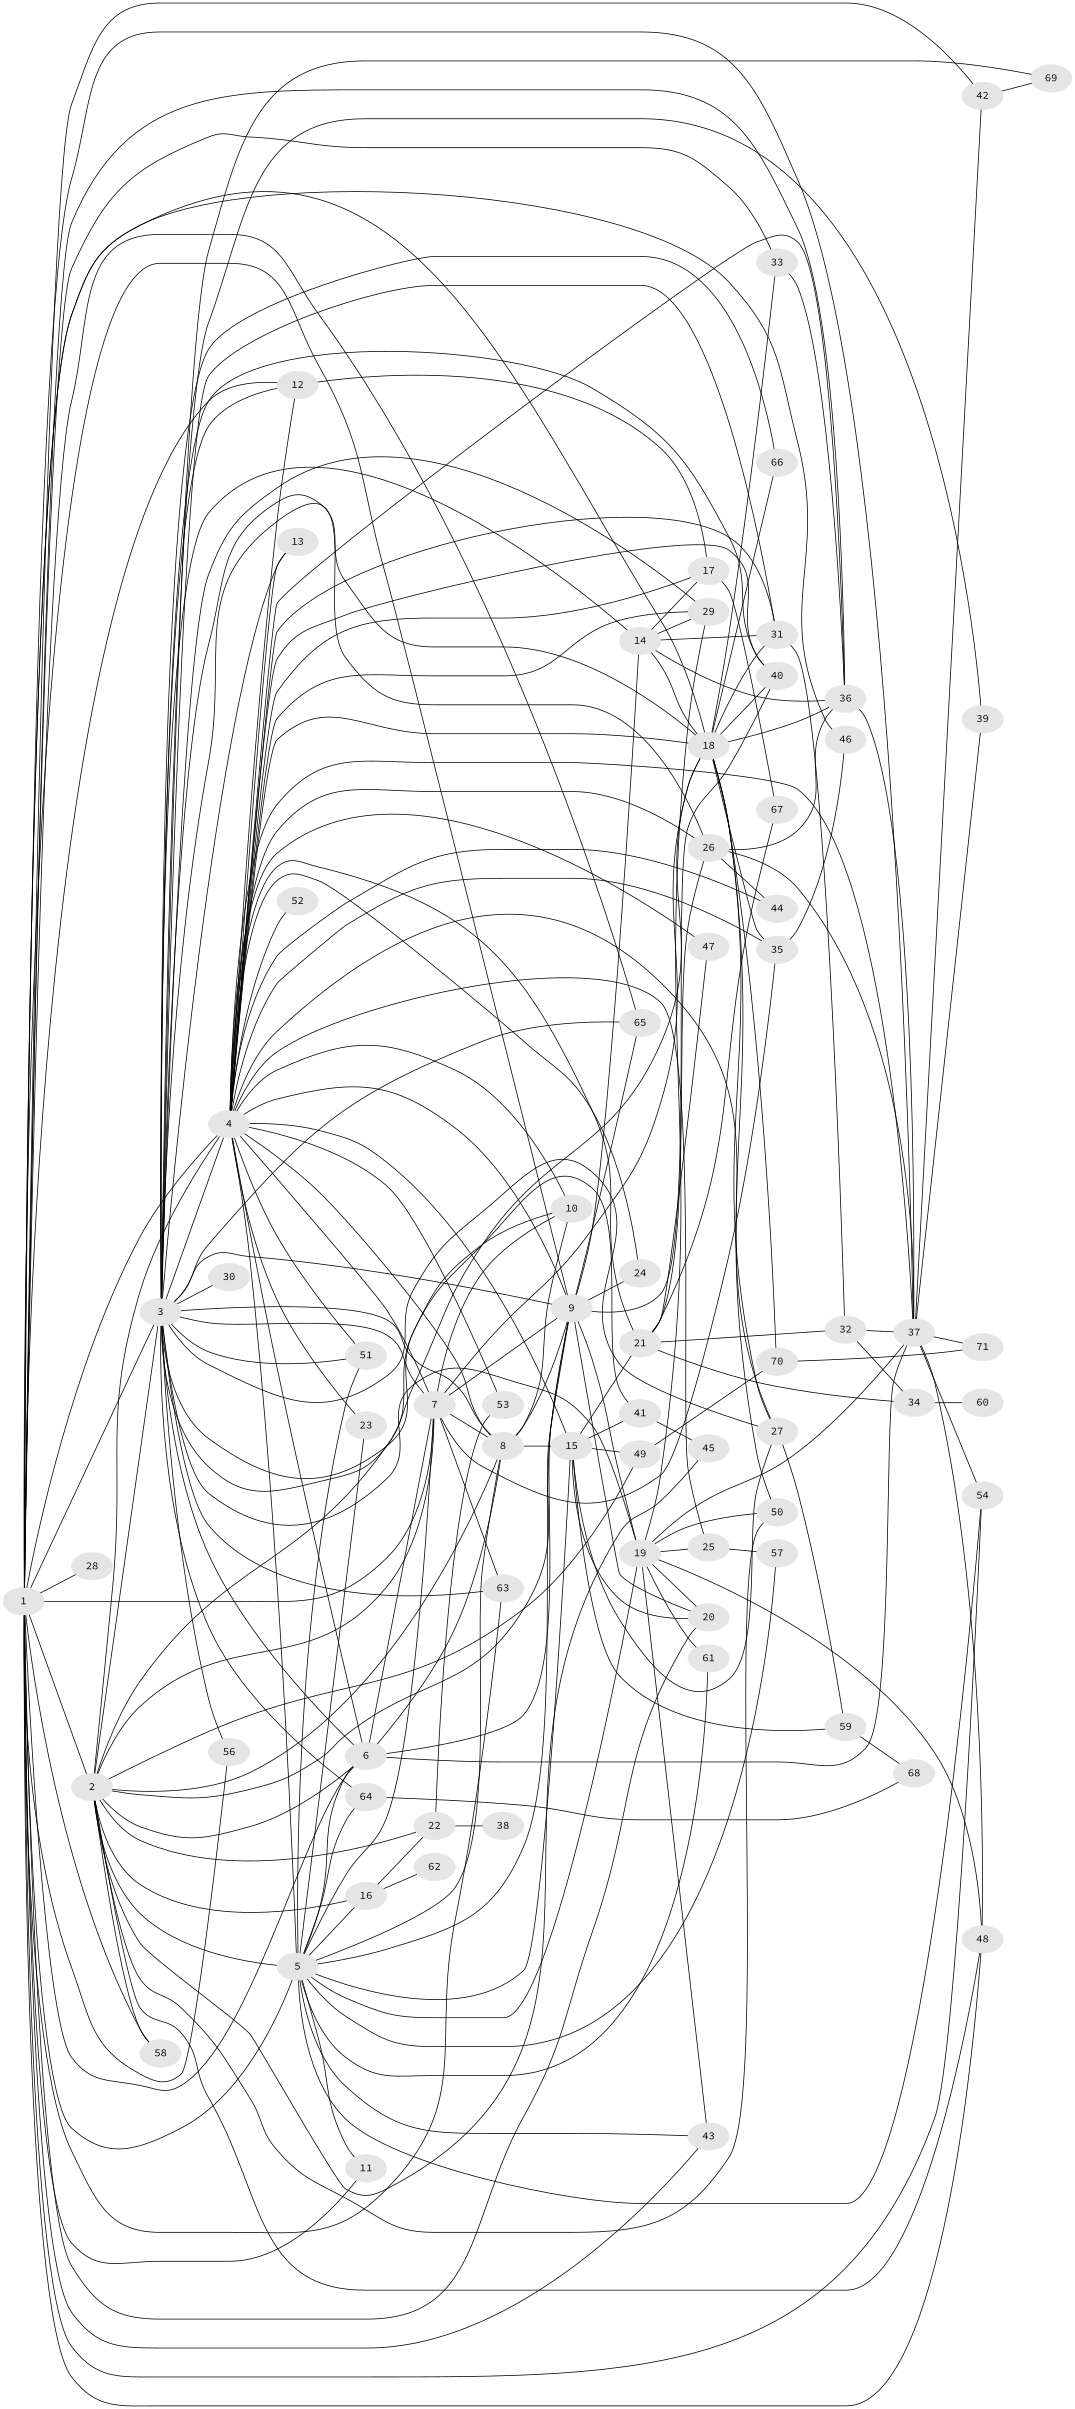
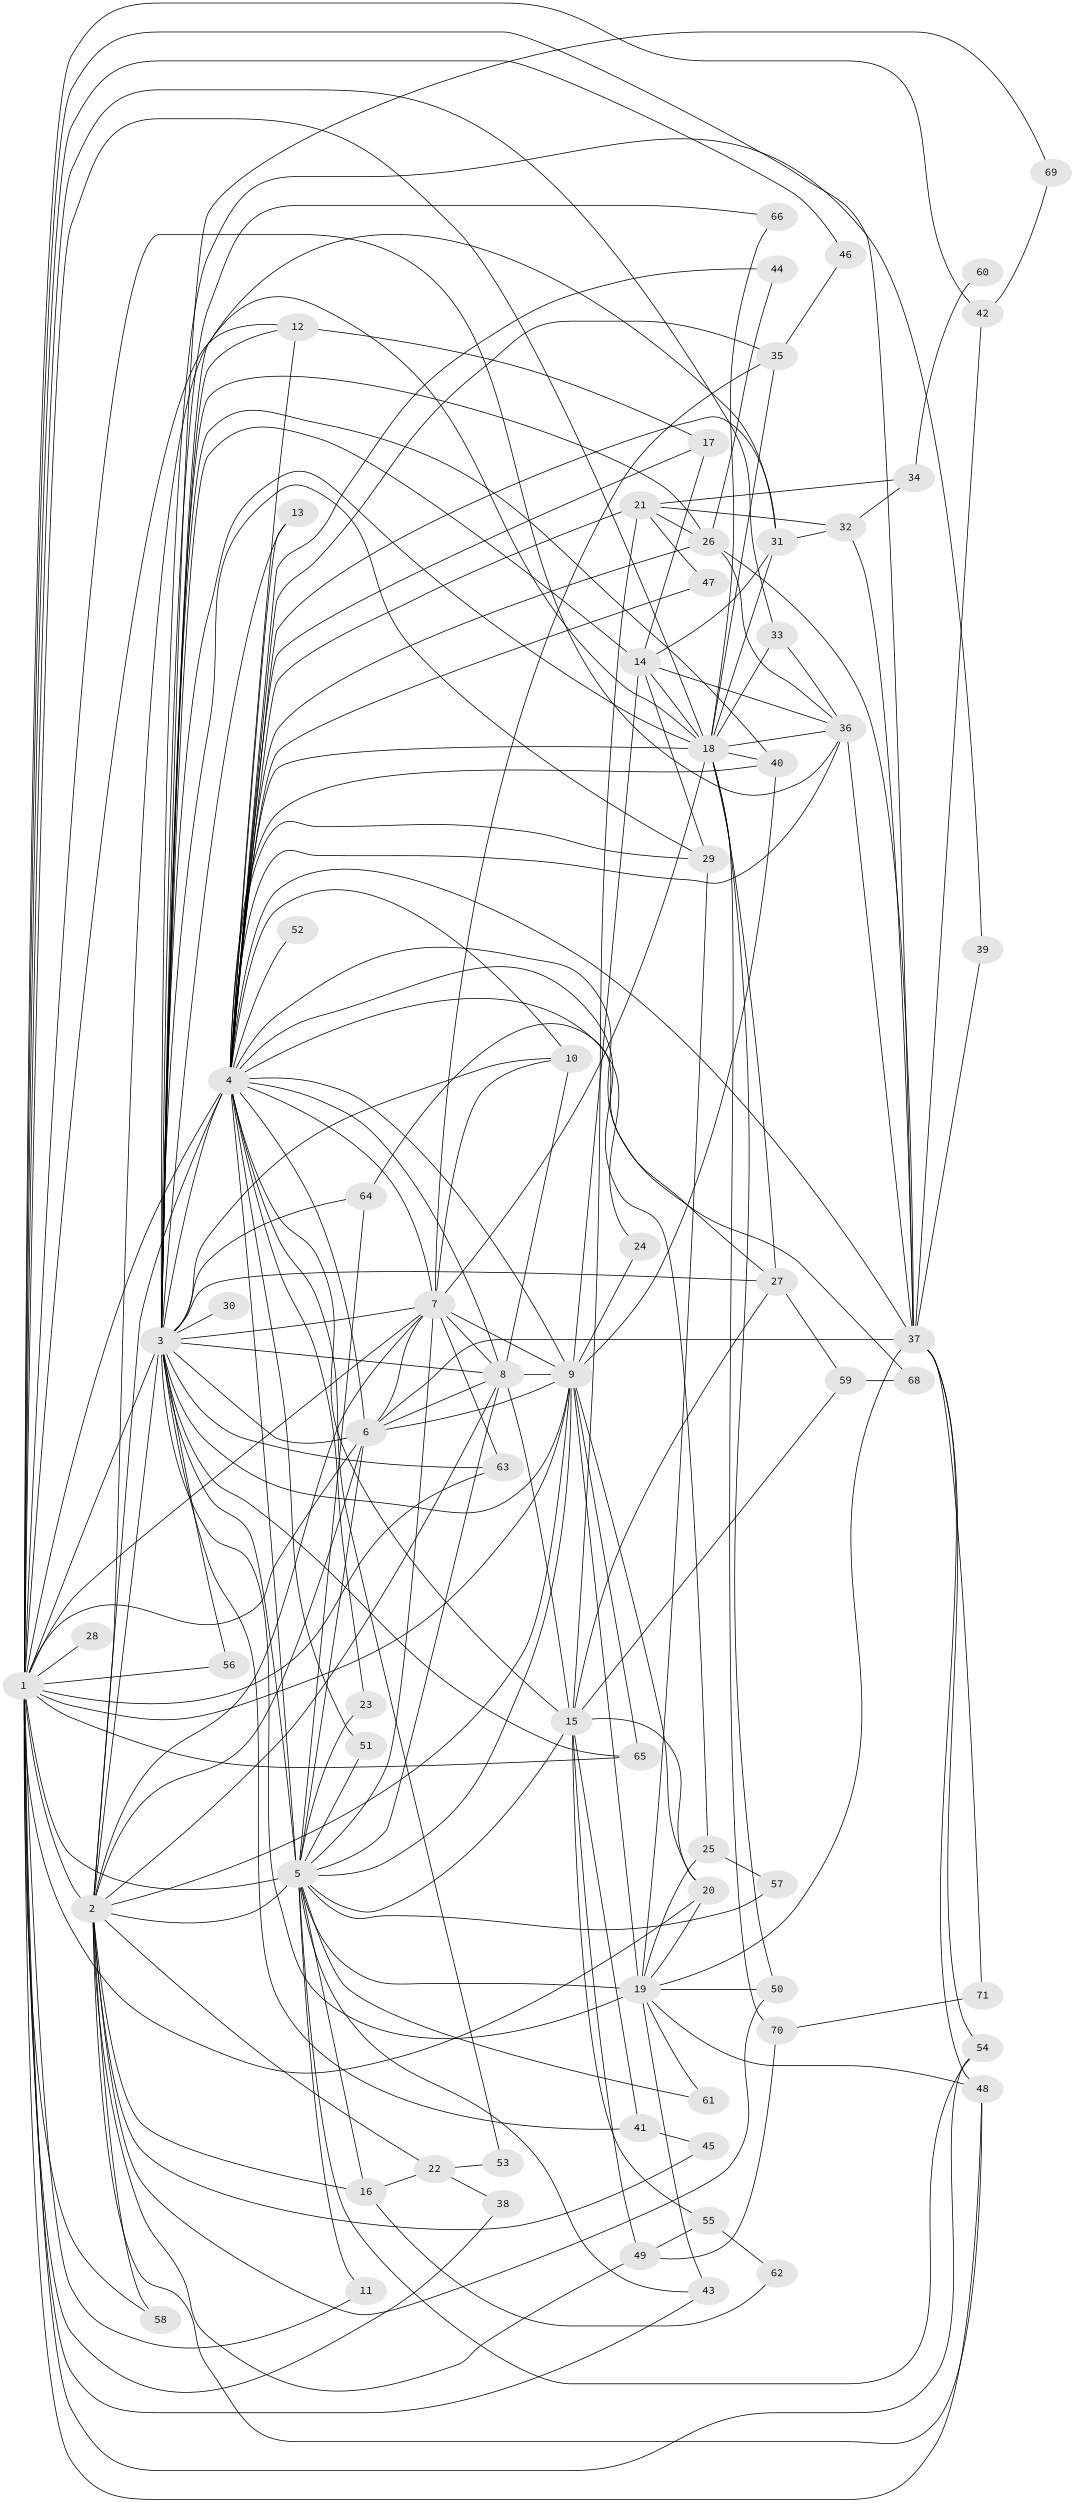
node "67": removed
edge "3" -- "51": now "3" -- "5"
node "55": added
edge "1" -- "38": added
